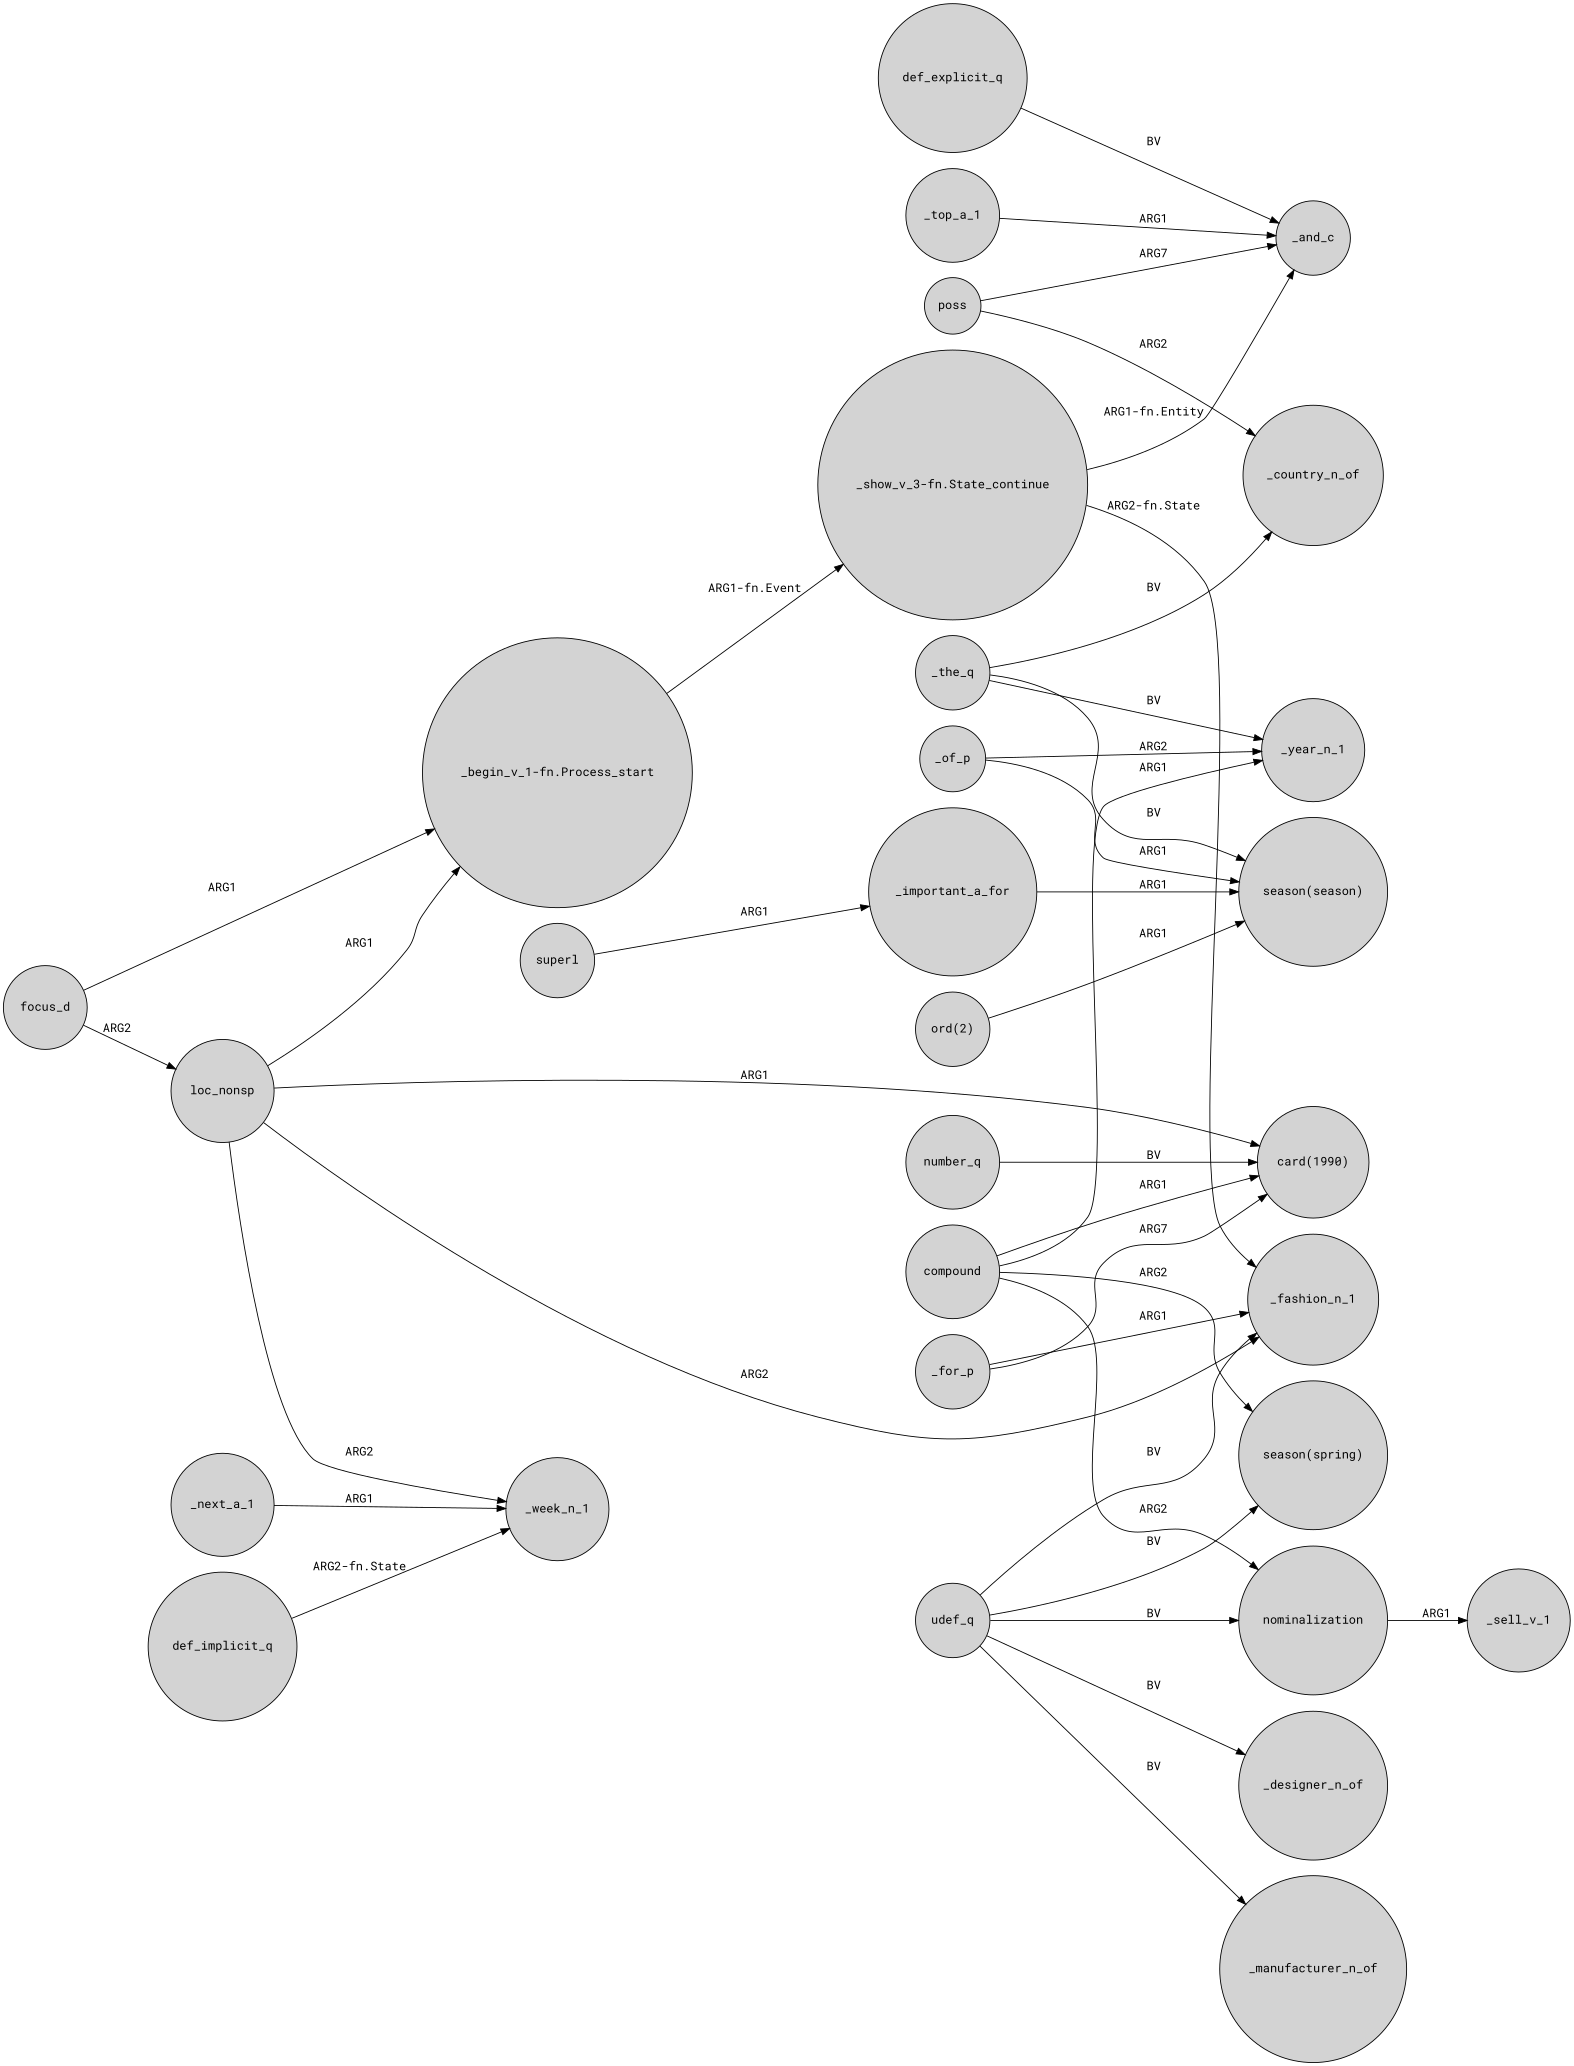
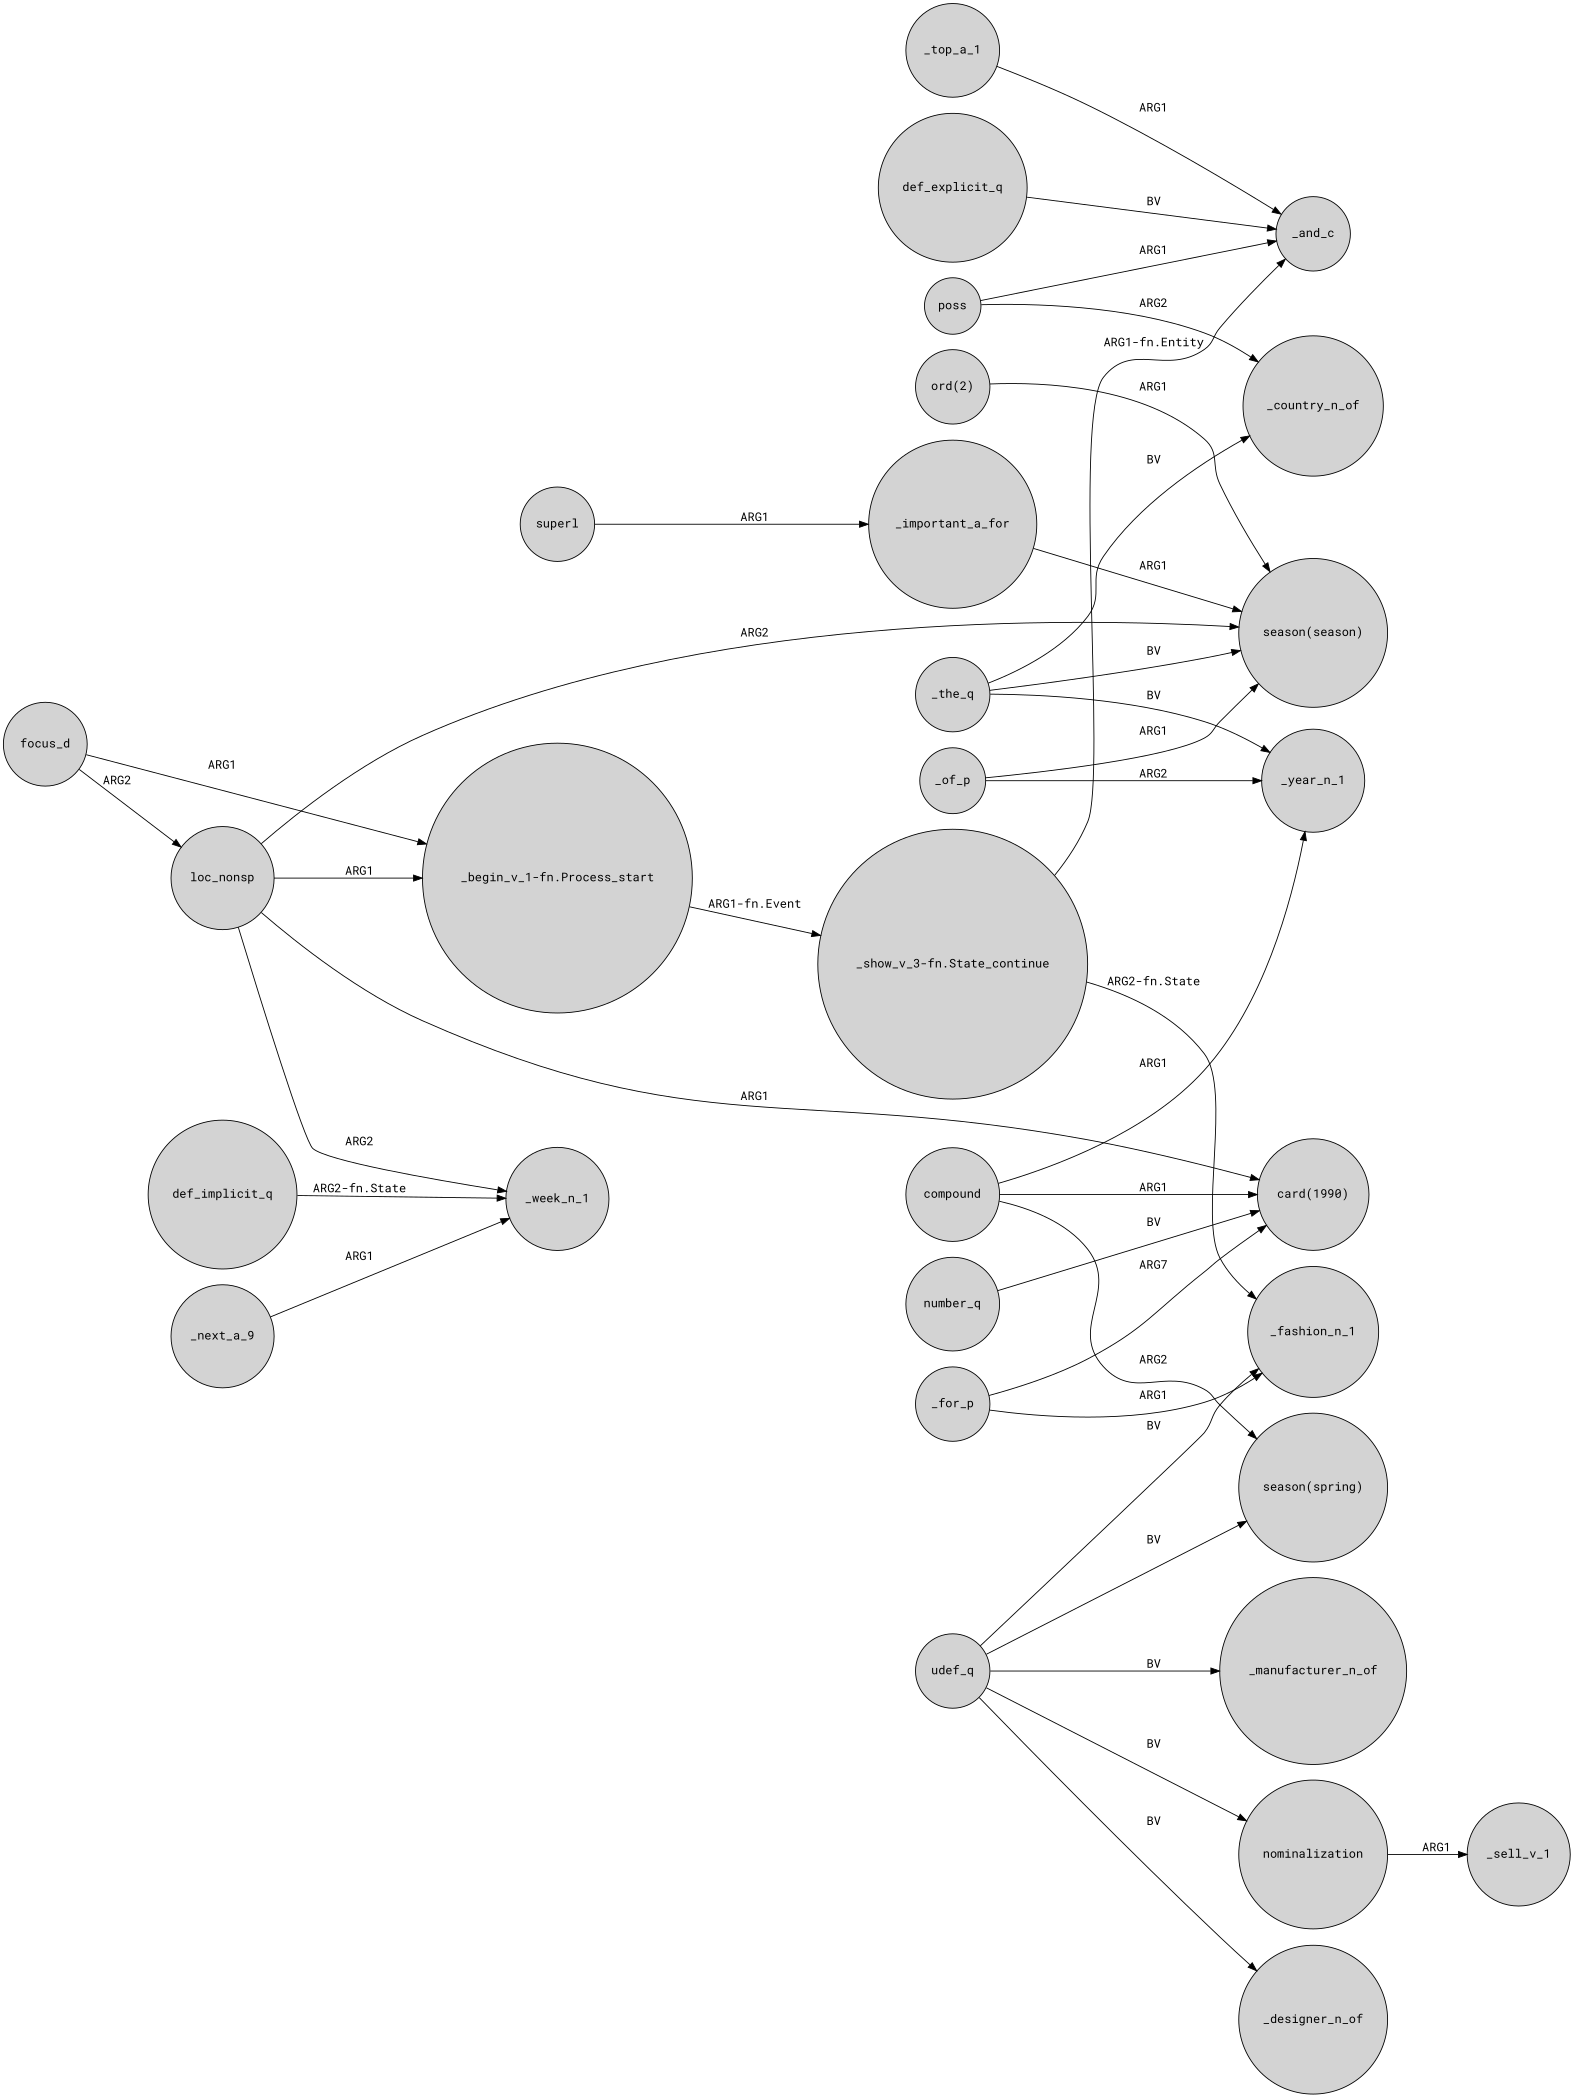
edge "poss" -> "_and_c": label "ARG7" -> "ARG1"
edge "loc_nonsp" -> "_fashion_n_1": now "loc_nonsp" -> "season(season)"
edge "compound" -> "nominalization": removed, label "ARG2"
node "_next_a_1": label "_next_a_1" -> "_next_a_9"
